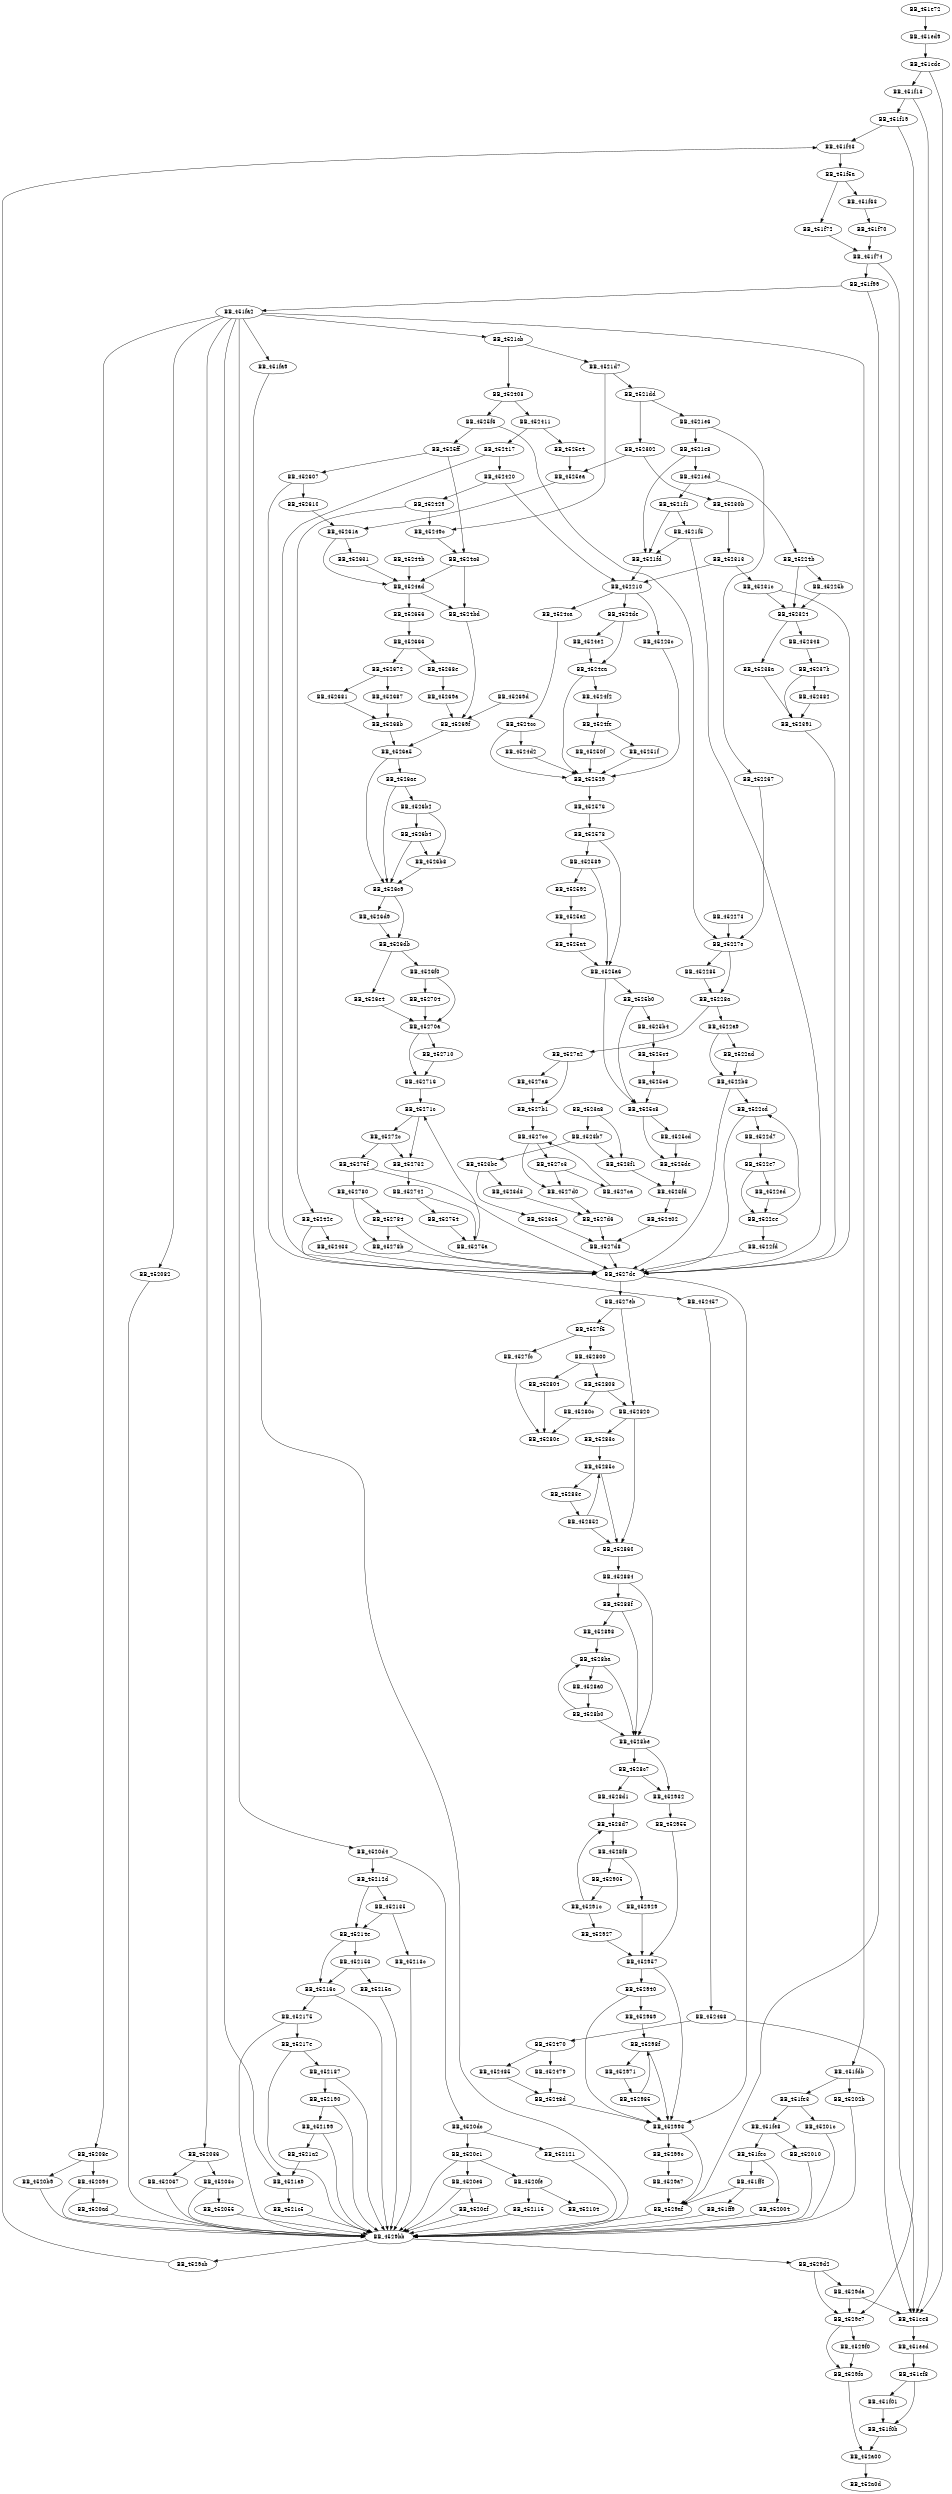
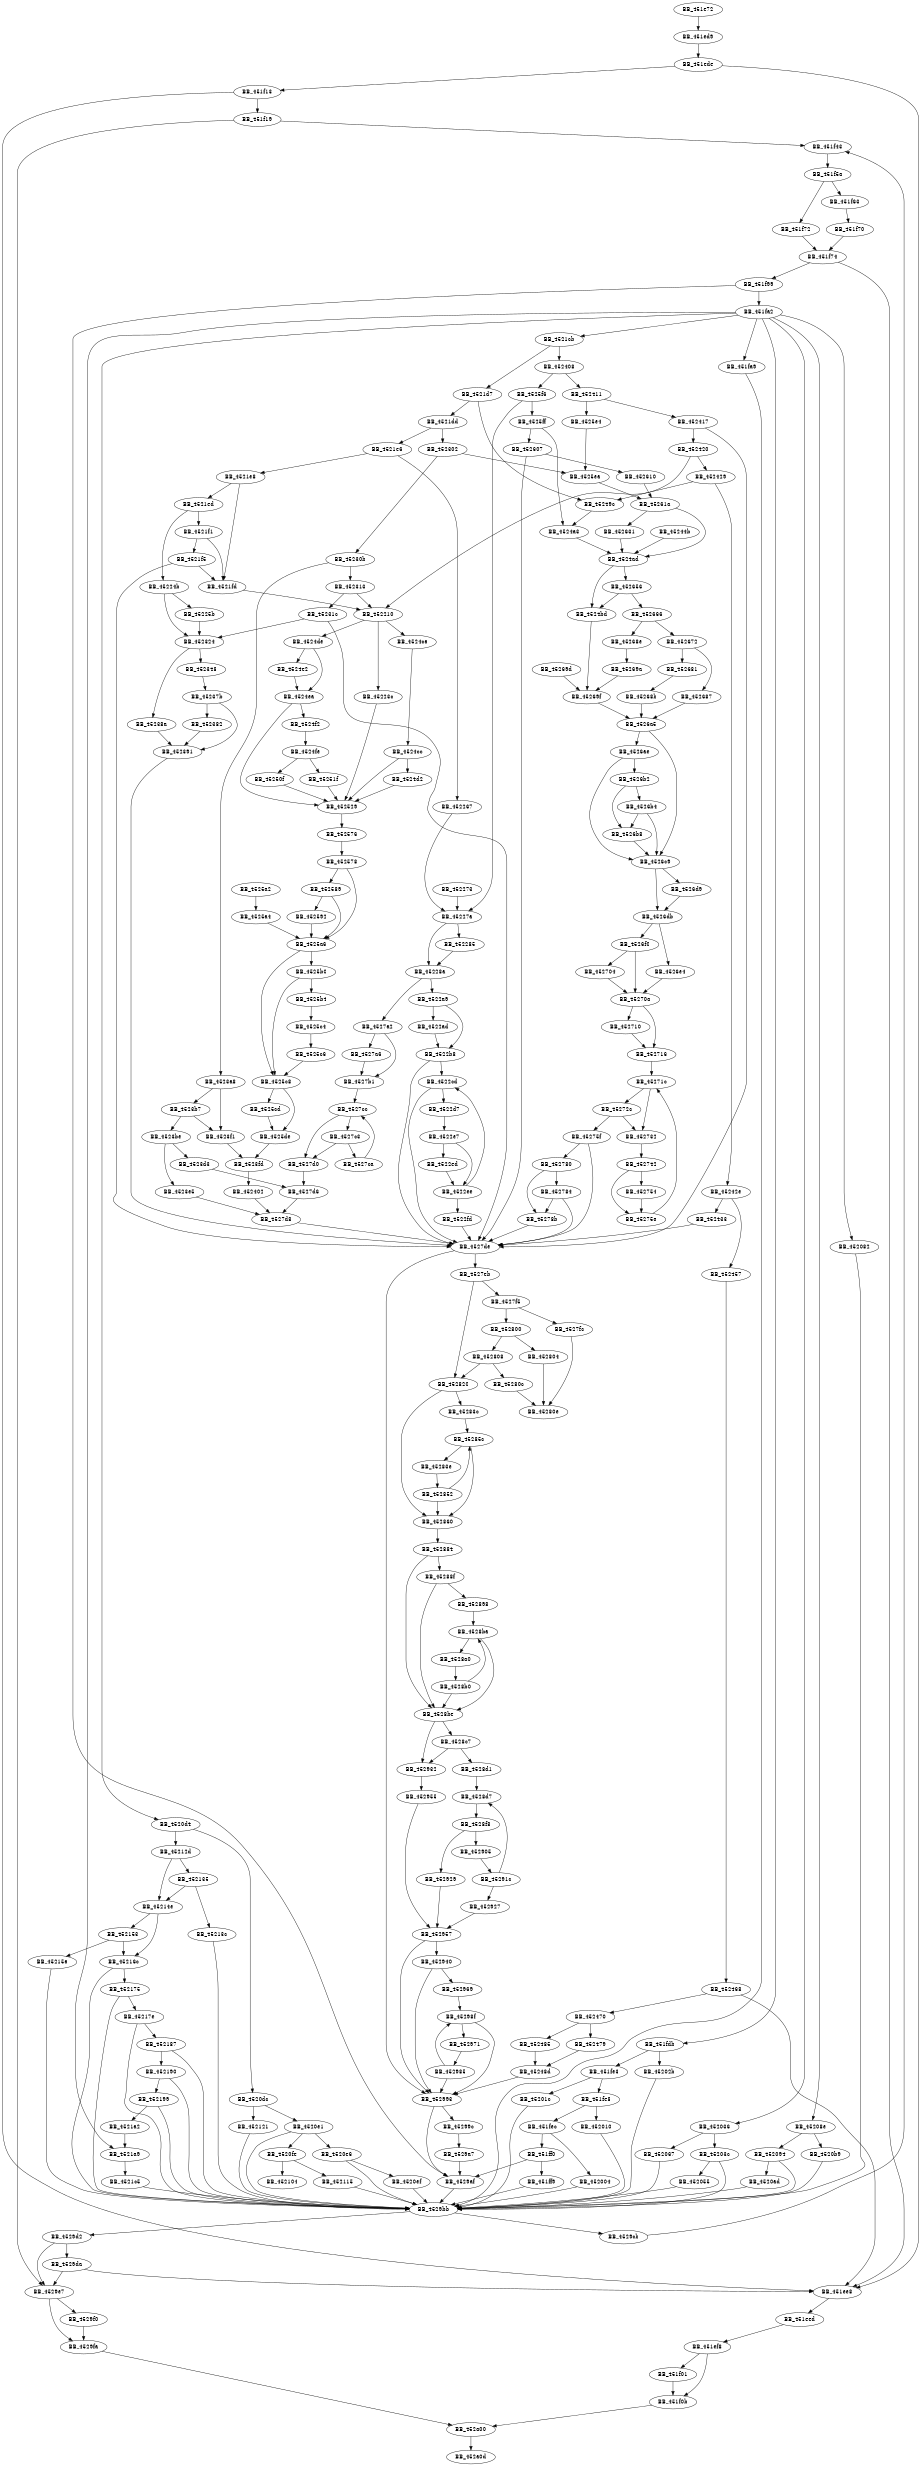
edge "BB_4524a3" -> "BB_4524bd": now "BB_452656" -> "BB_4524bd"
edge "BB_452687" -> "BB_45268b": now "BB_452687" -> "BB_4526a5"
edge "BB_45230b" -> "BB_4523a8": added
edge "BB_452592" -> "BB_4525a2": now "BB_452592" -> "BB_4525a6"
